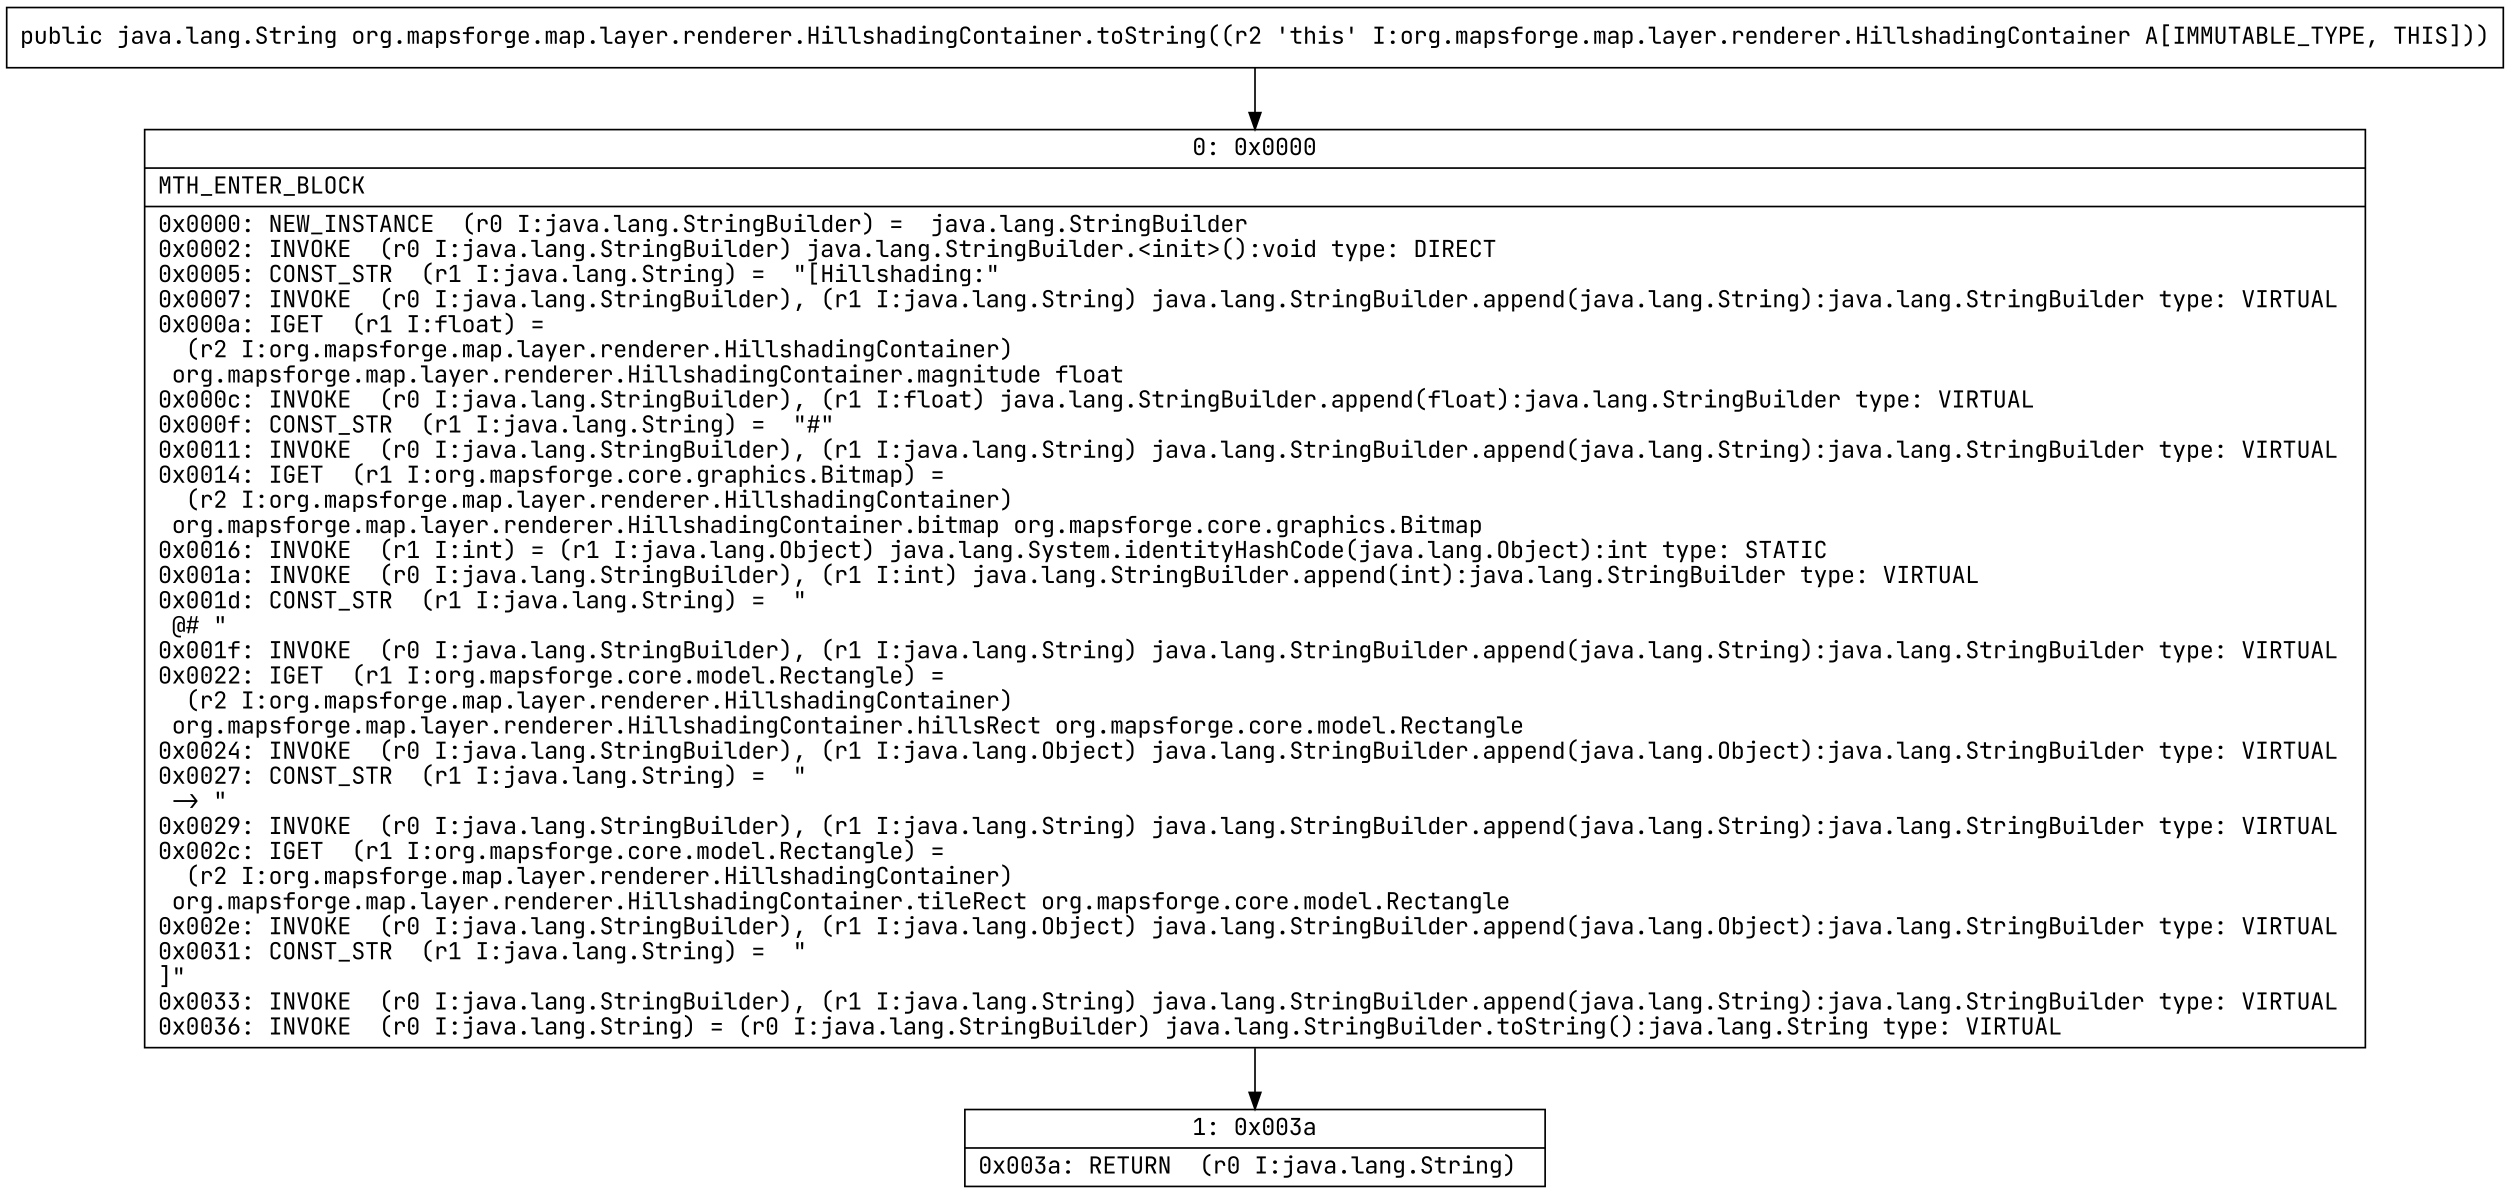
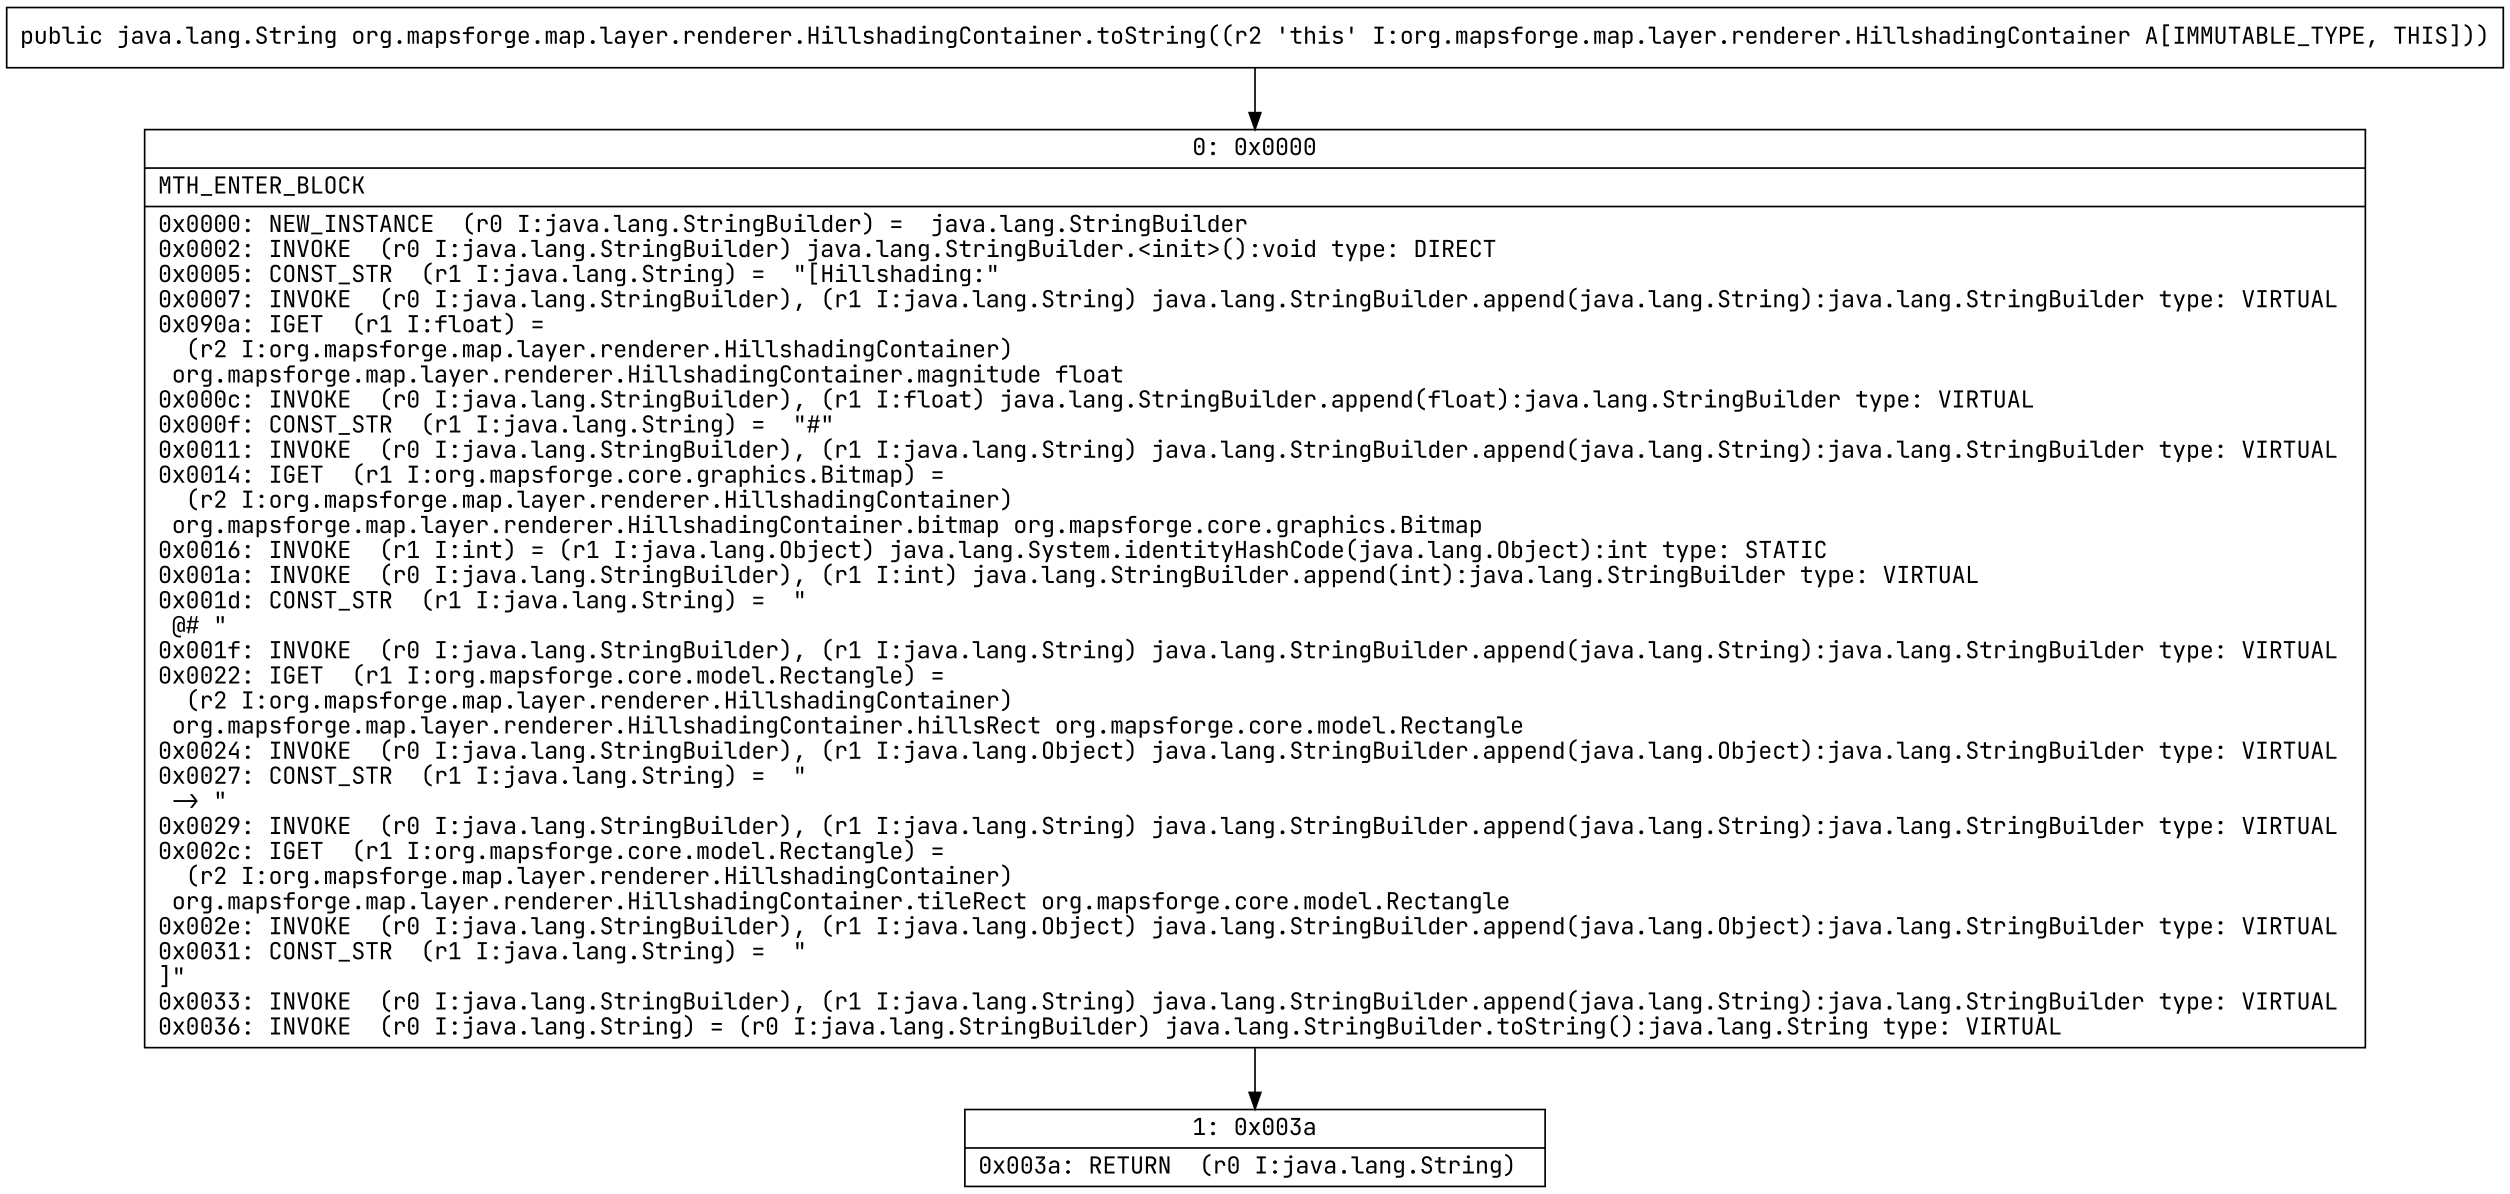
node "0: 0x0000": text "0x000a: IGET  (r1 I:float) =" -> "0x090a: IGET  (r1 I:float) ="
